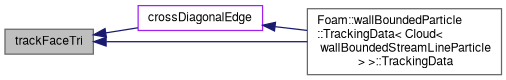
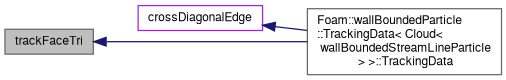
edge "crossDiagonalEdge" -> "trackFaceTri": removed
